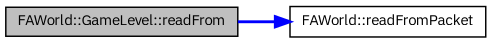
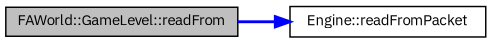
node "FAWorld::readFromPacket": label "FAWorld::readFromPacket" -> "Engine::readFromPacket"
